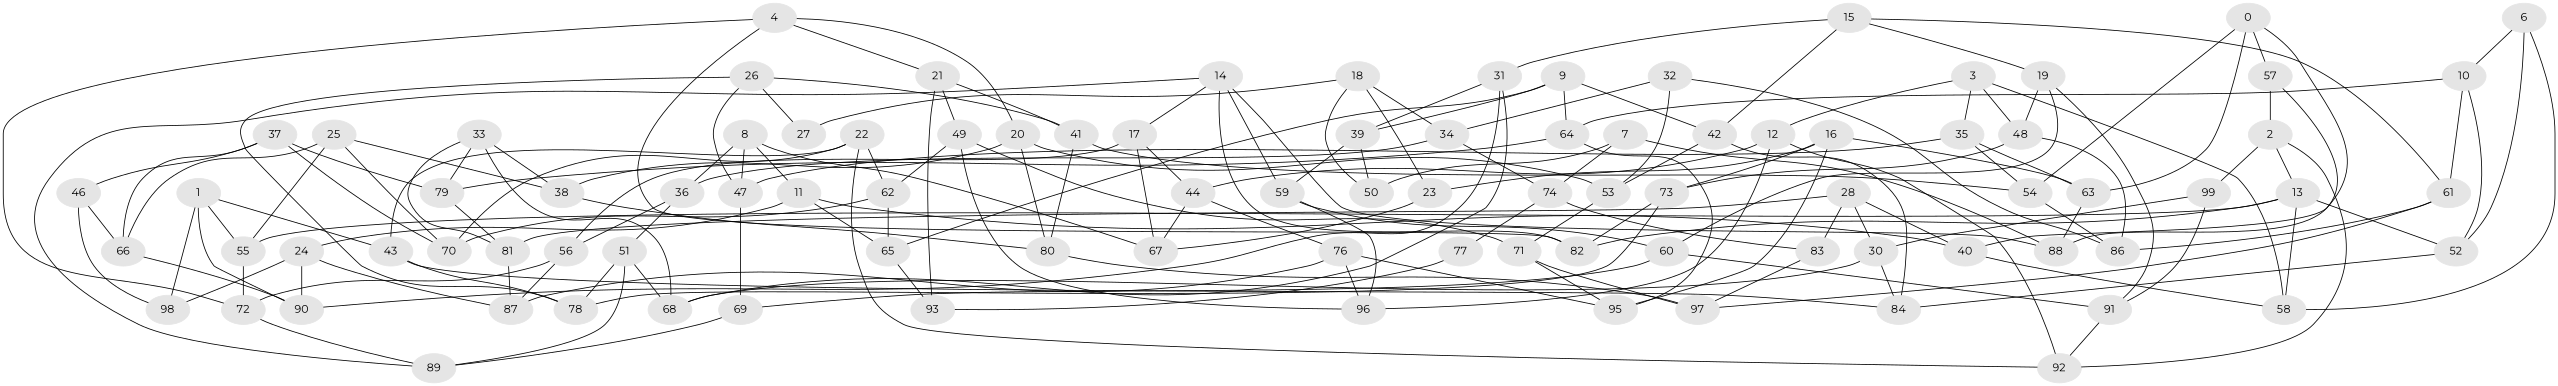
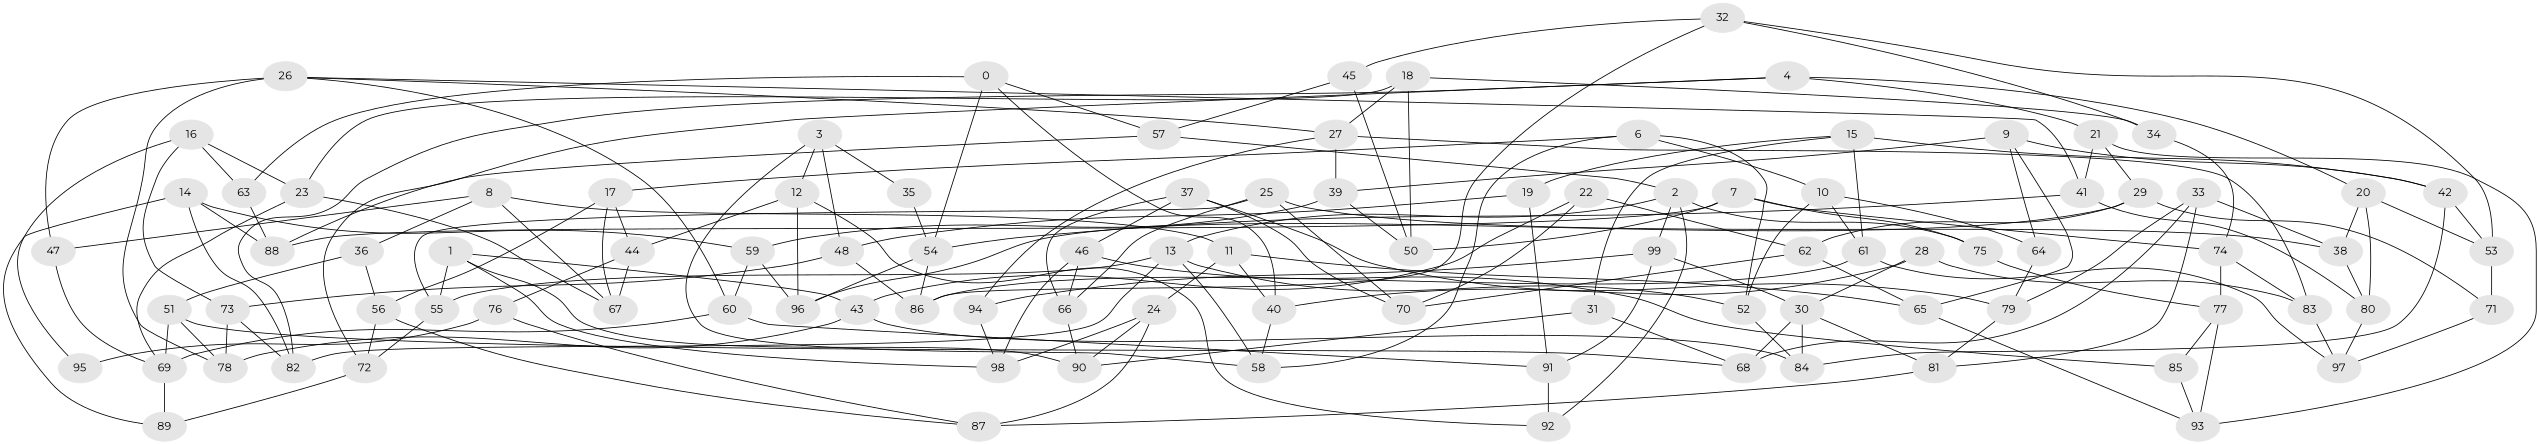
node "45": added
edge "31" -- "39": now "27" -- "39"
edge "14" -- "17": now "6" -- "17"
node "49": label "49" -> "29"
edge "35" -- "47": removed
edge "27" -- "83": added
edge "34" -- "36": removed
edge "35" -- "63": removed
edge "19" -- "60": now "26" -- "60"
edge "64" -- "95": removed
edge "28" -- "81": now "30" -- "81"
node "75": added
edge "23" -- "69": added
edge "76" -- "96": now "54" -- "96"
edge "71" -- "95": removed
node "94": added
edge "51" -- "89": now "51" -- "69"
edge "22" -- "92": removed
node "85": added
